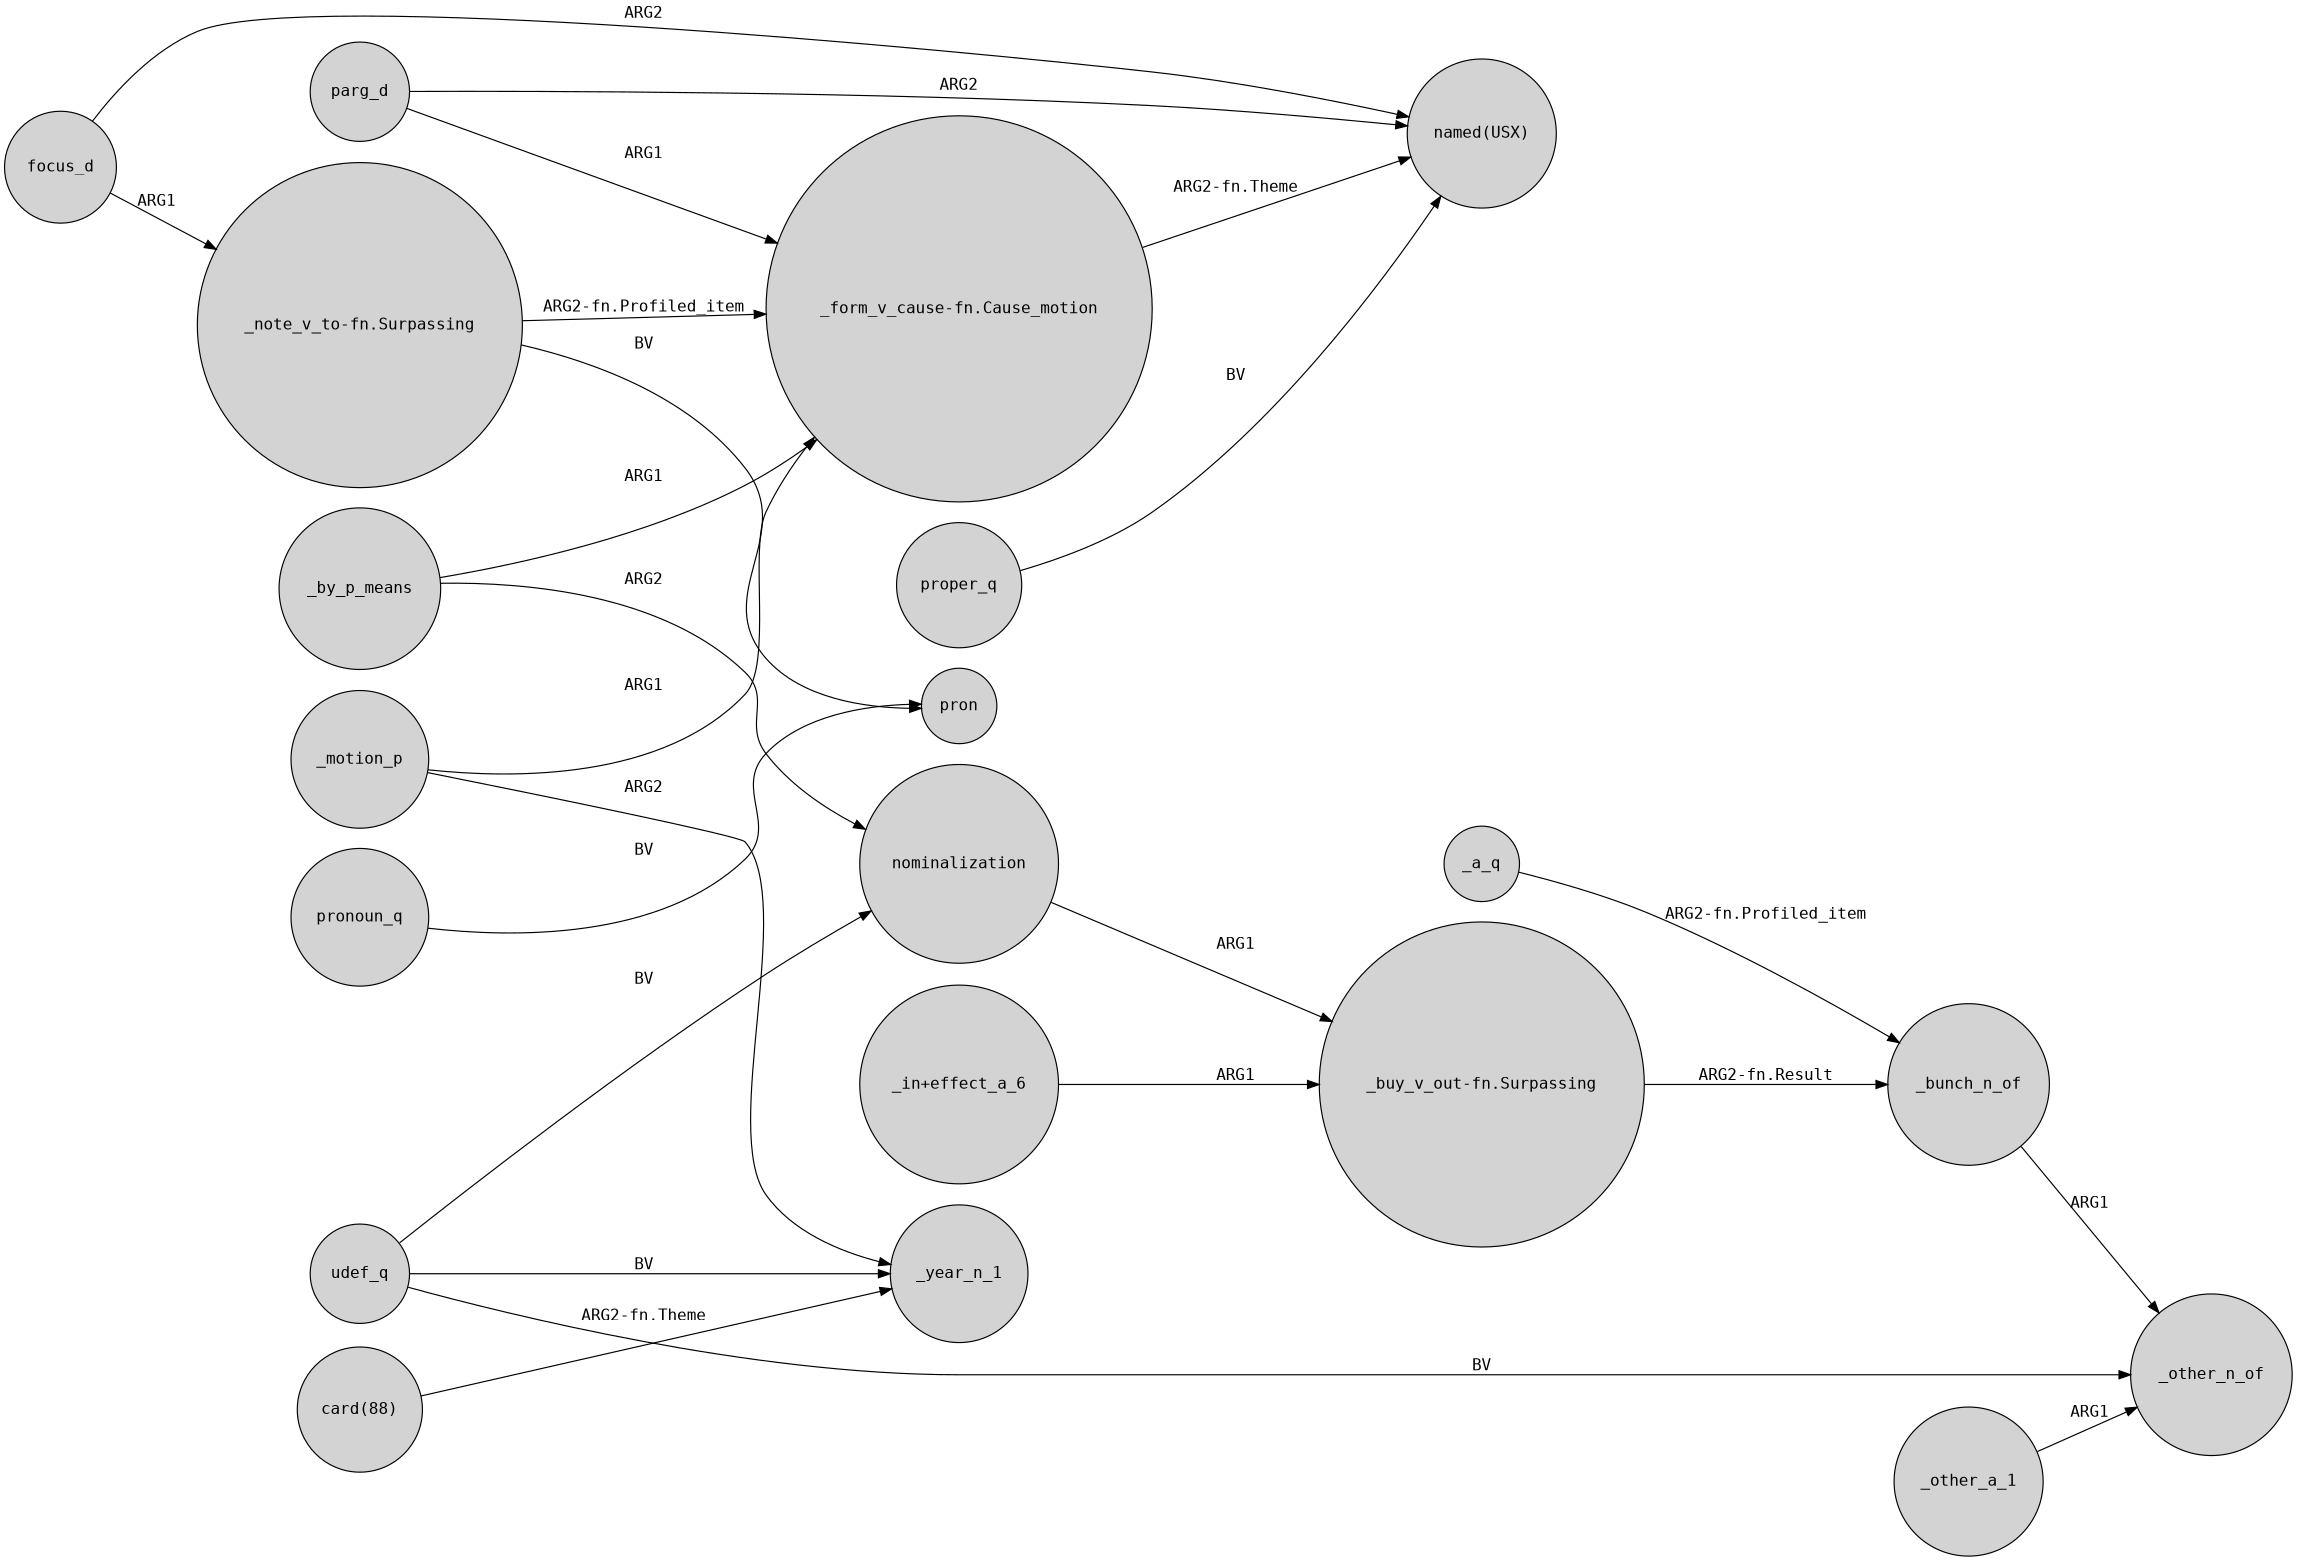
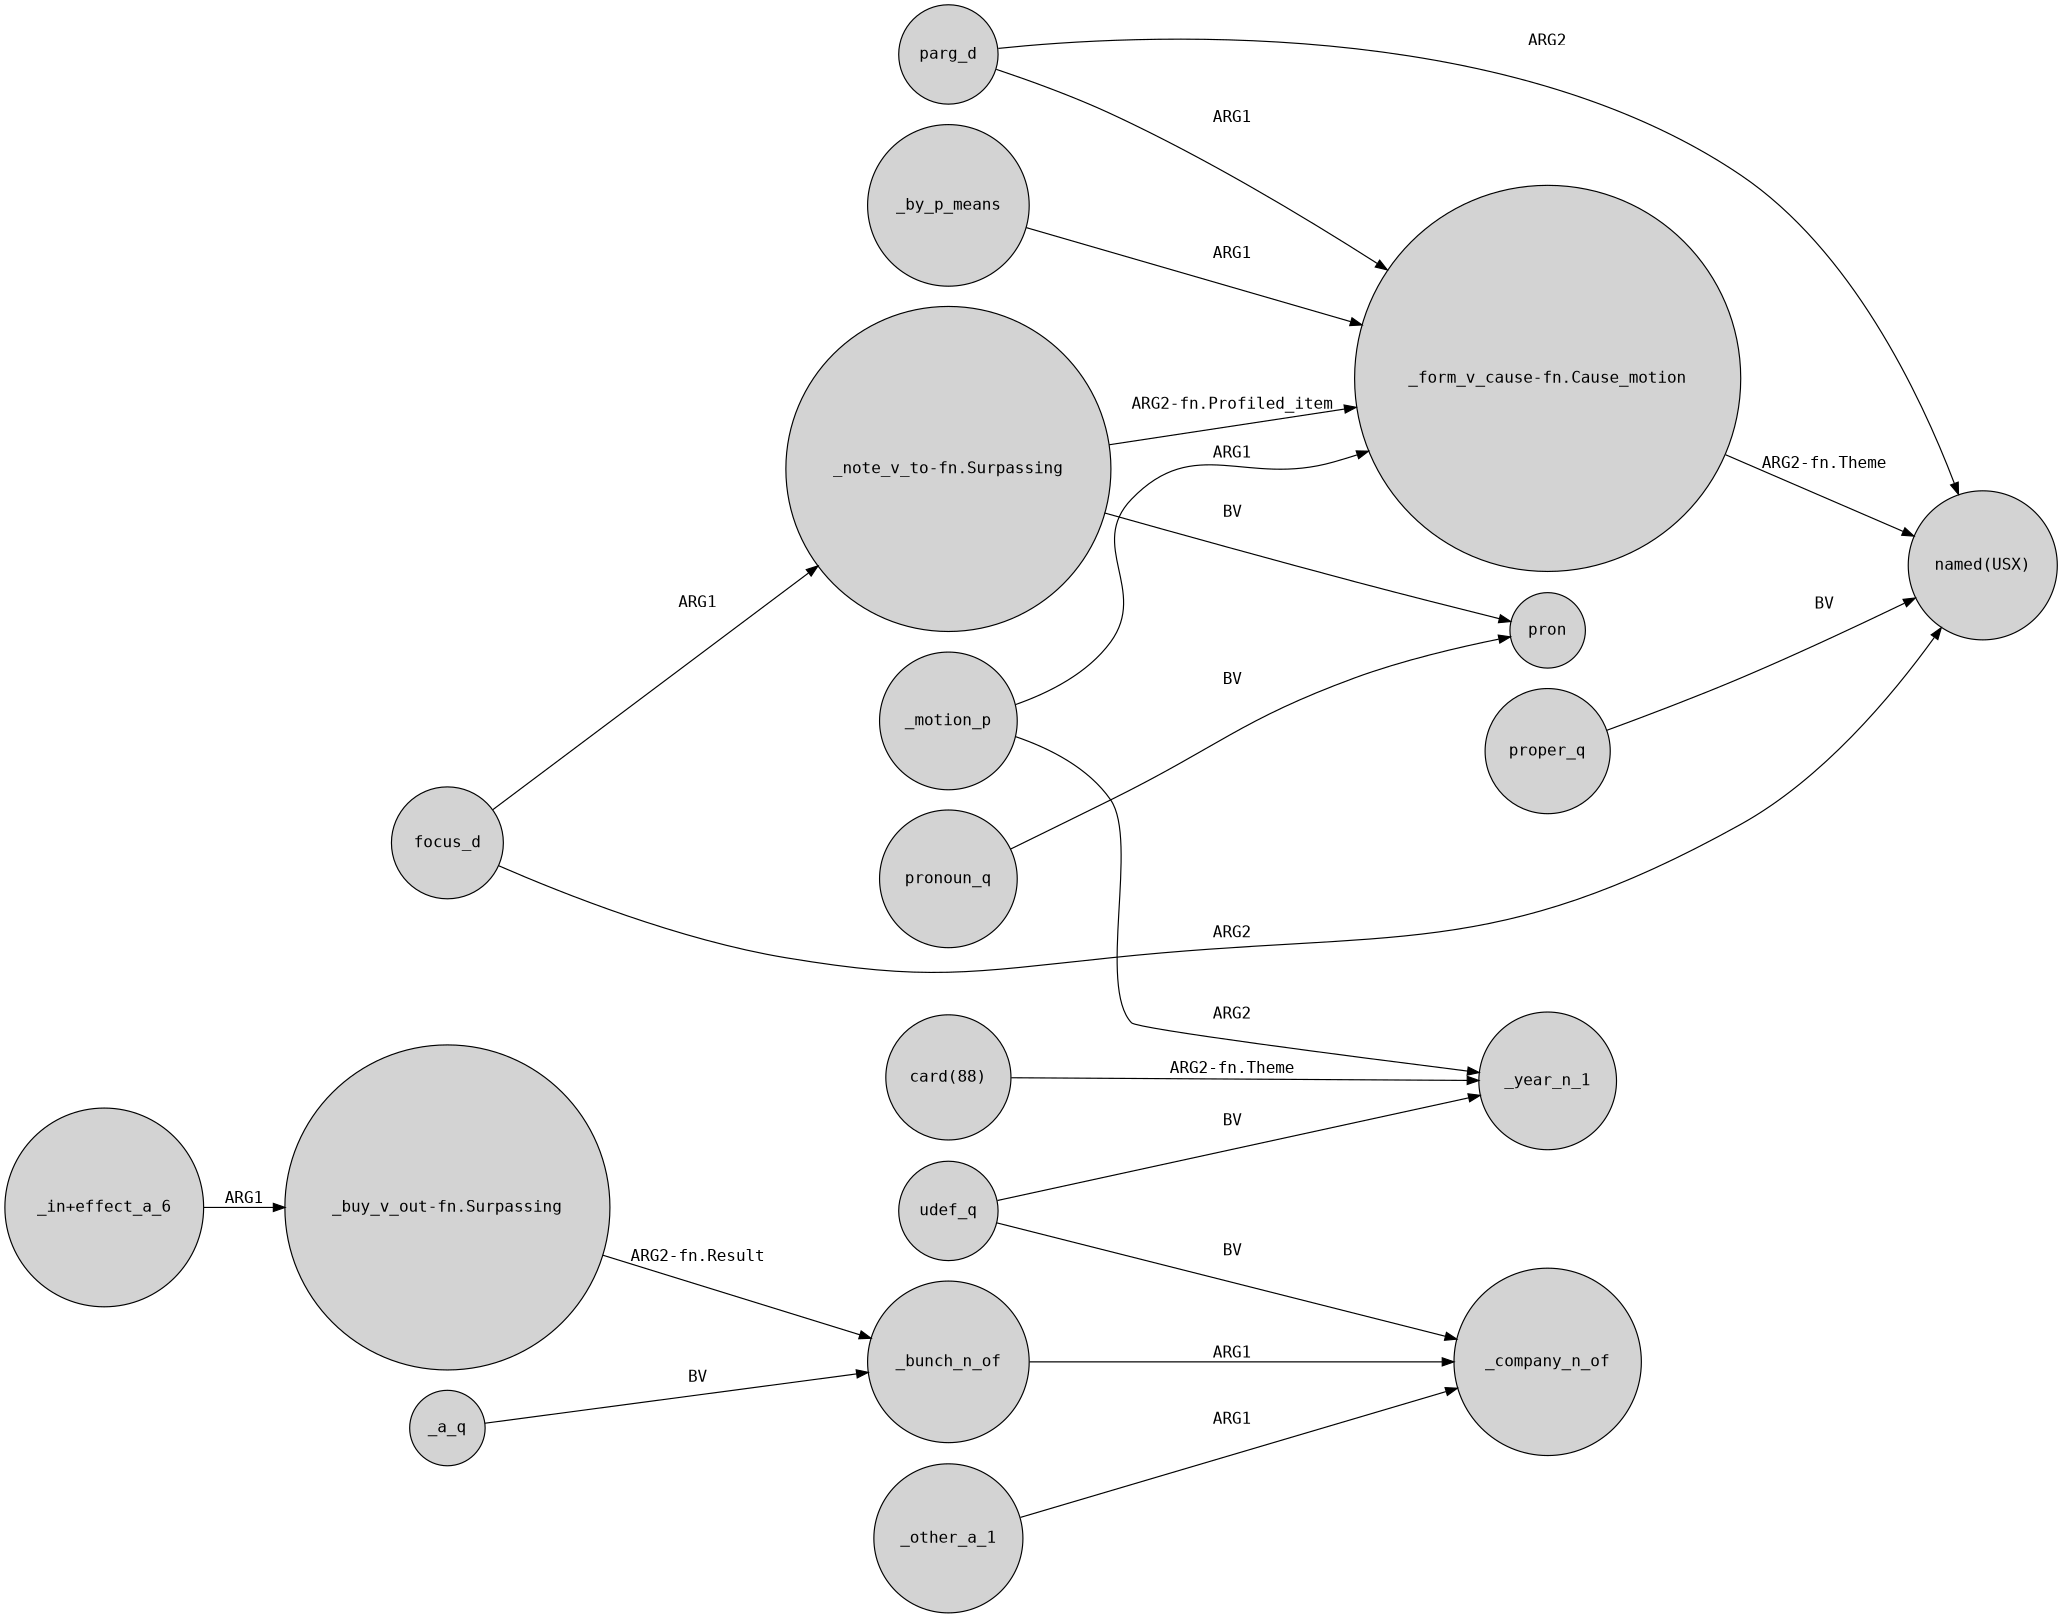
node "nominalization": removed
edge "_a_q" -> "_bunch_n_of": label "ARG2-fn.Profiled_item" -> "BV"
node "_other_n_of": label "_other_n_of" -> "_company_n_of"
